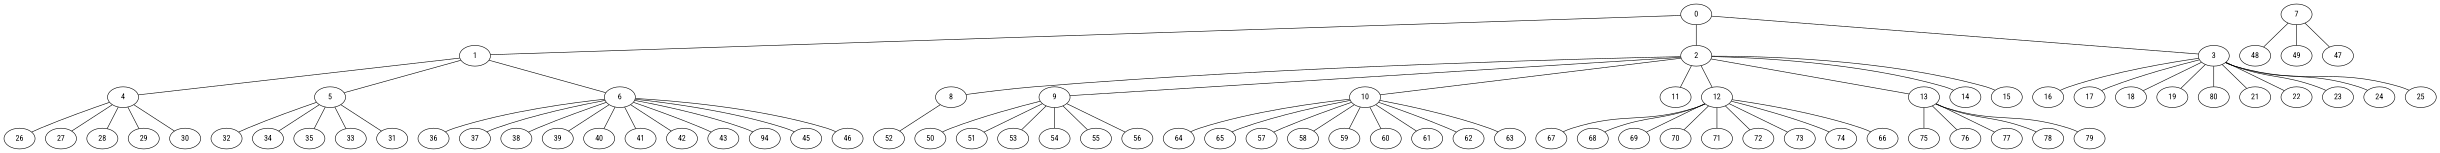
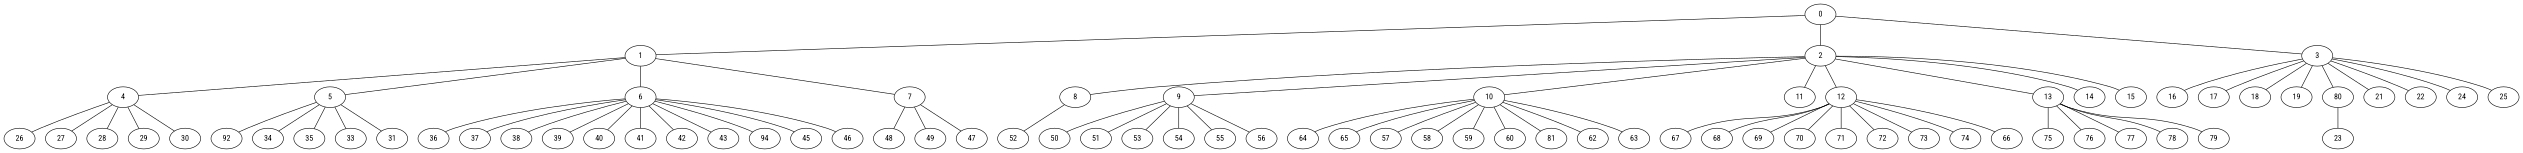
edge "1" -- "7": added
edge "3" -- "23": now "80" -- "23"
node "32": label "32" -> "92"
node "61": label "61" -> "81"
